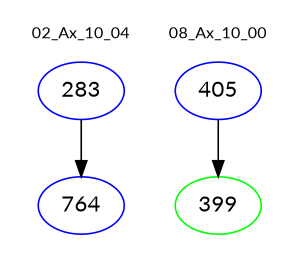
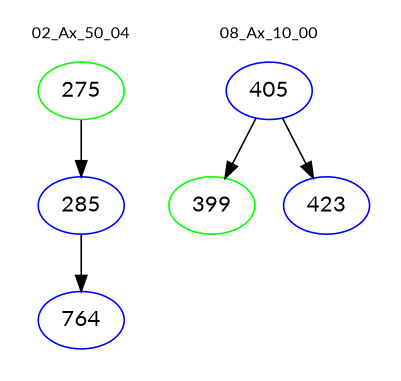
cluster "02_Ax_10_04": label "02_Ax_10_04" -> "02_Ax_50_04"
node "275": added
node "283": label "283" -> "285"
node "423": added
